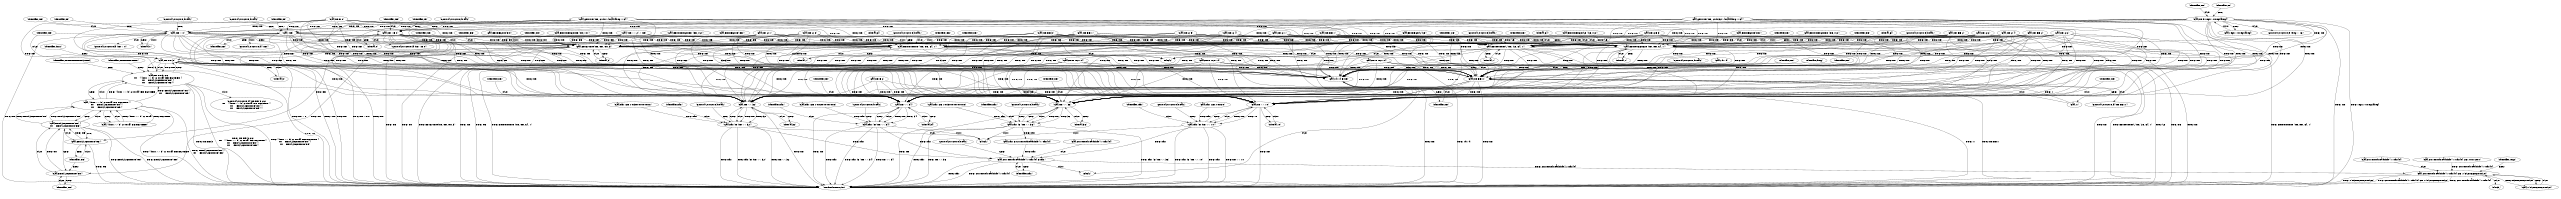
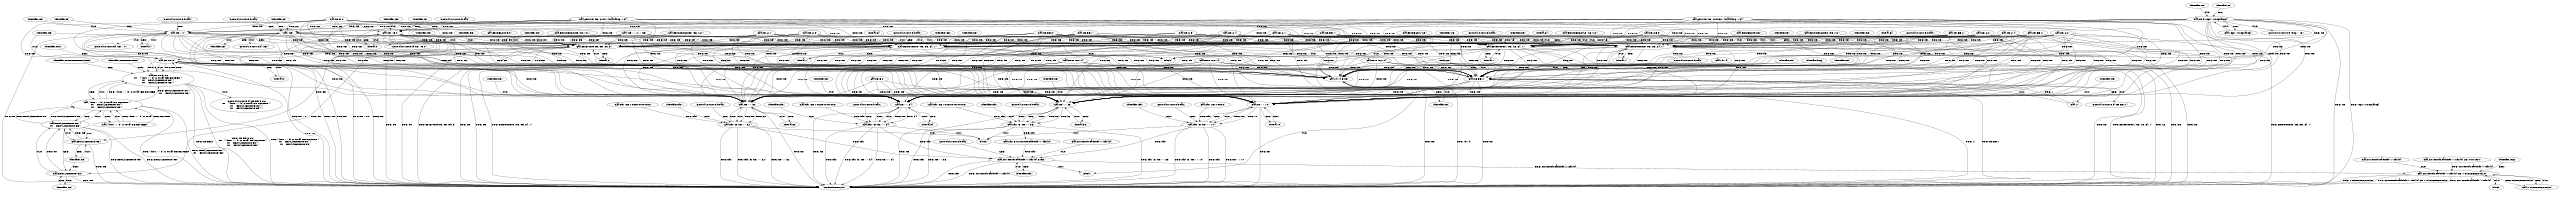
node "(Call,FP_DECL_Q(QB))": removed
node "(Call,FP_TO_CEXC_D (XR, DB, 64, 1))": label "(Call,FP_TO_CEXC_D (XR, DB, 64, 1))" -> "(Call,FP_TO_INT_D (XR, DB, 64, 1))"
edge "(Call,FP_ISSIGNAN_Q(QA))" -> "(MethodReturn,int)": added, label "DDG: QA"
